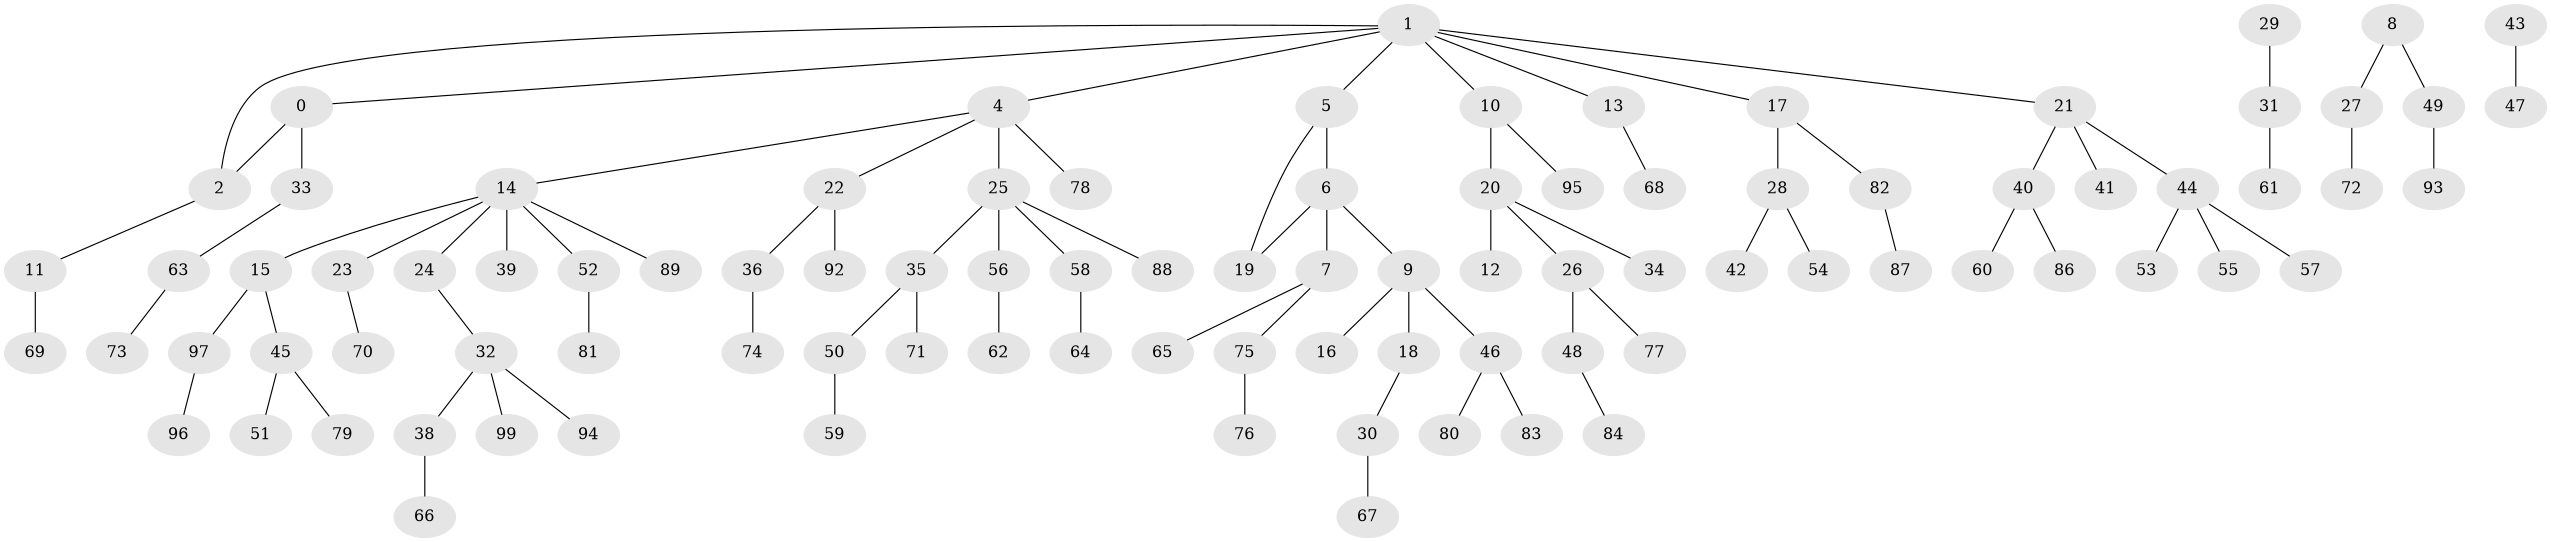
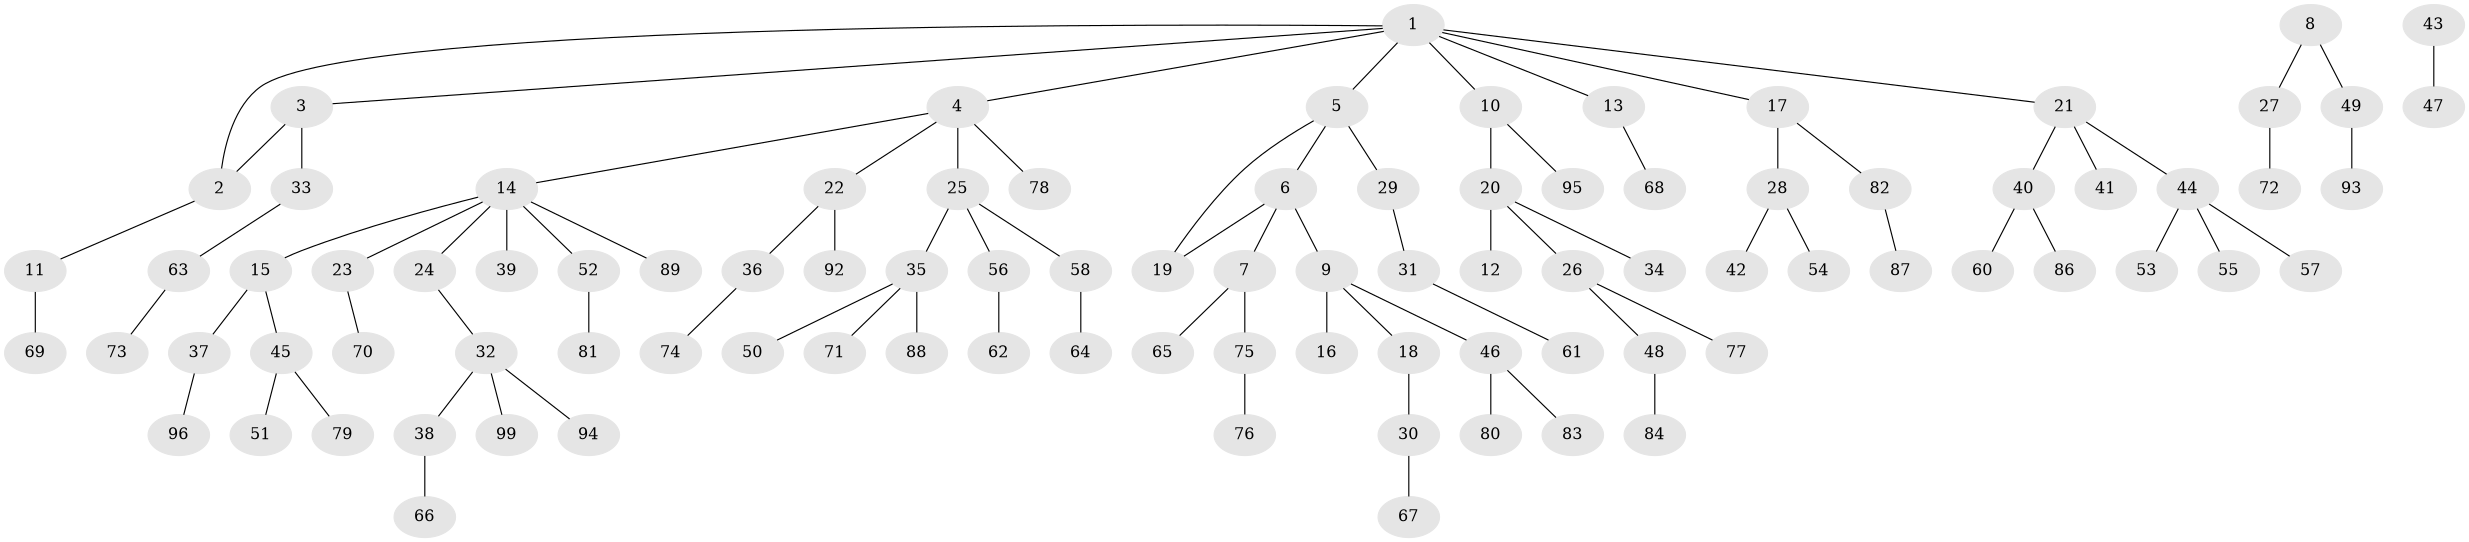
node "0": label "0" -> "3"
edge "5" -- "29": added
edge "25" -- "88": now "35" -- "88"
node "97": label "97" -> "37"
node "59": removed
